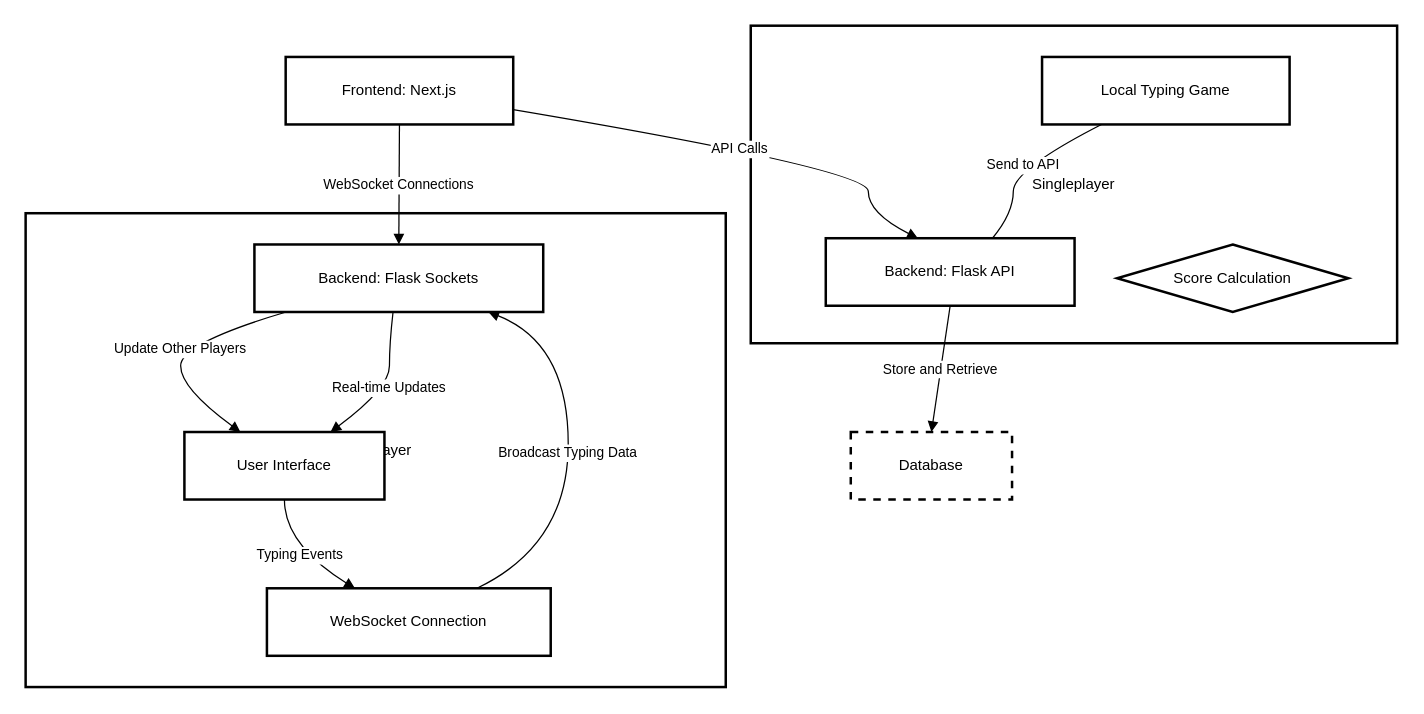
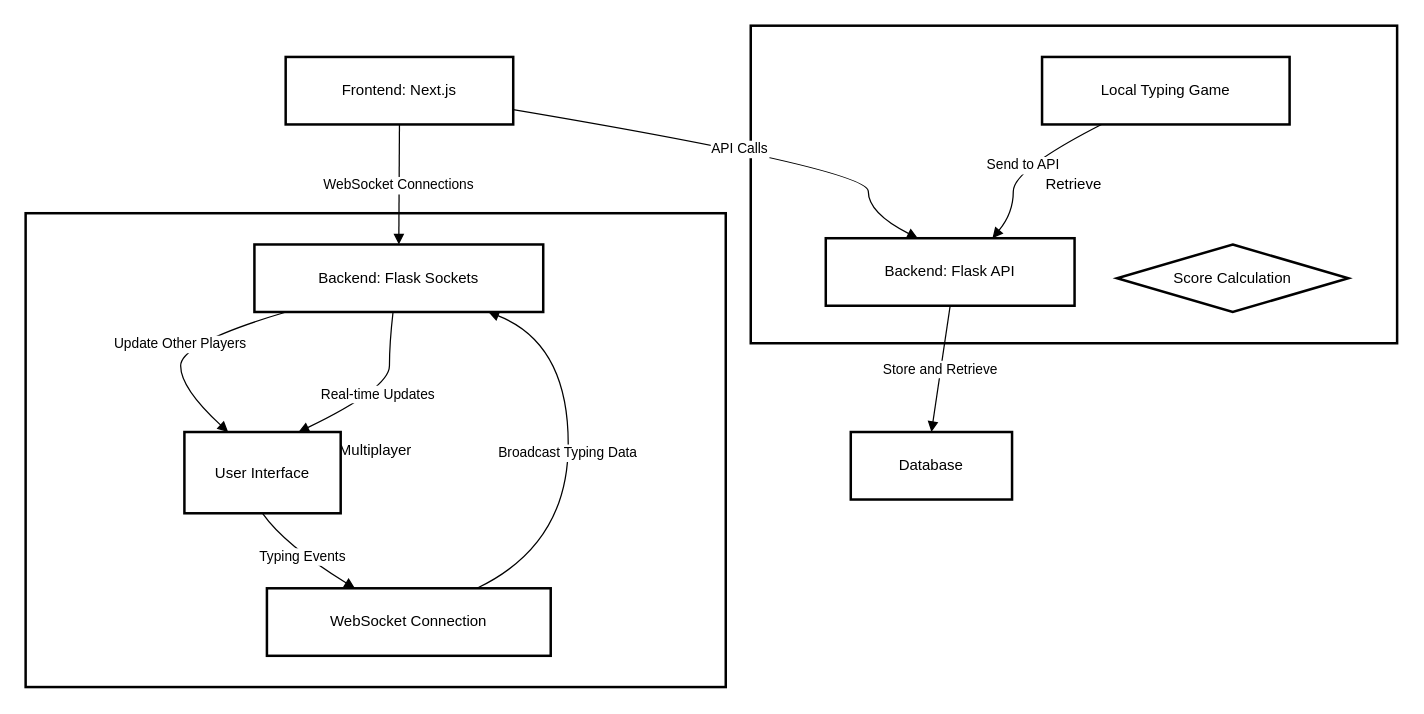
node "Singleplayer": label "Singleplayer" -> "Retrieve"
edge "Local Typing Game" -- "Backend: Flask API": arrowhead none -> block
node "User Interface": size 200x68 -> 156x81
node "Database": style dashed -> solid
